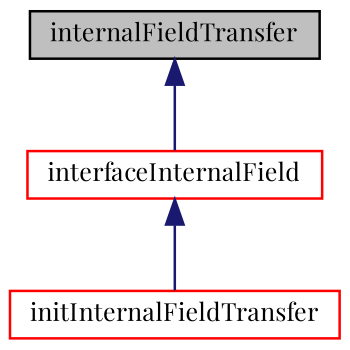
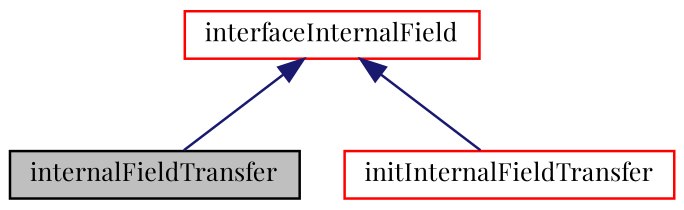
edge "interfaceInternalField" -> "internalFieldTransfer": reversed
